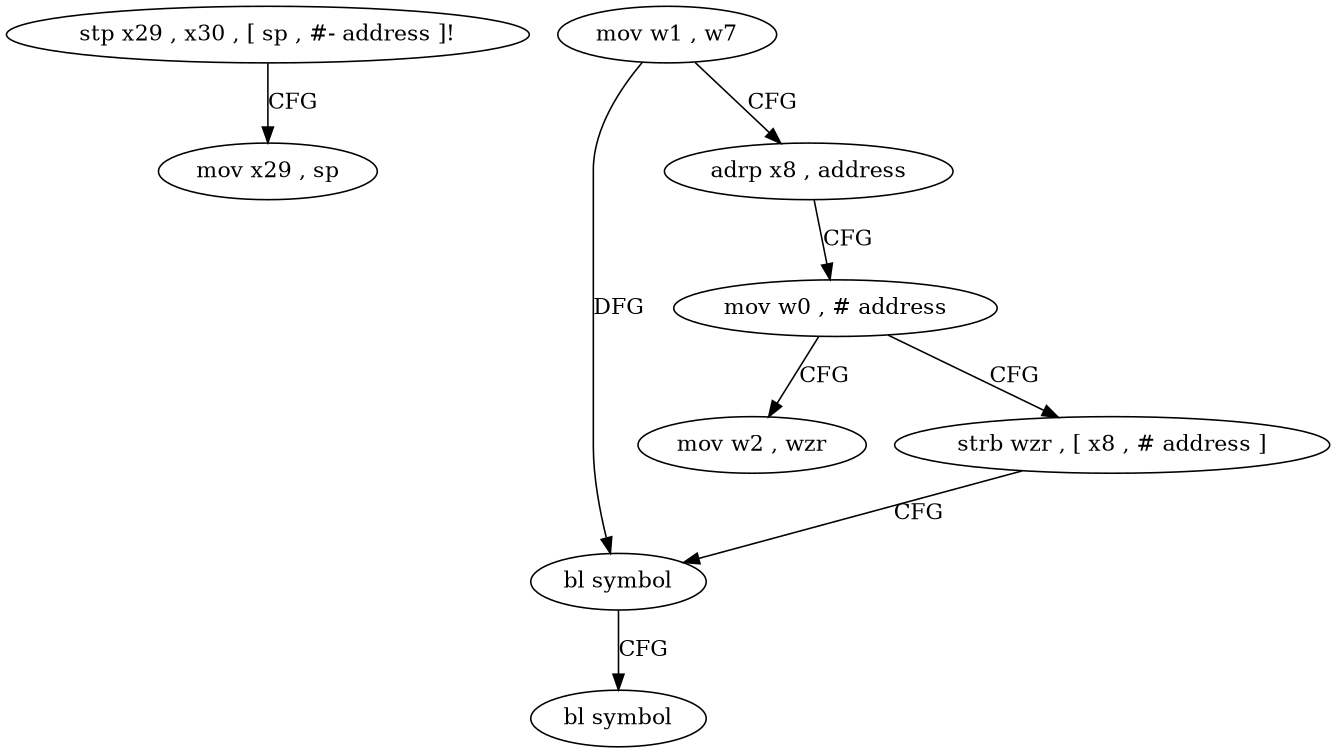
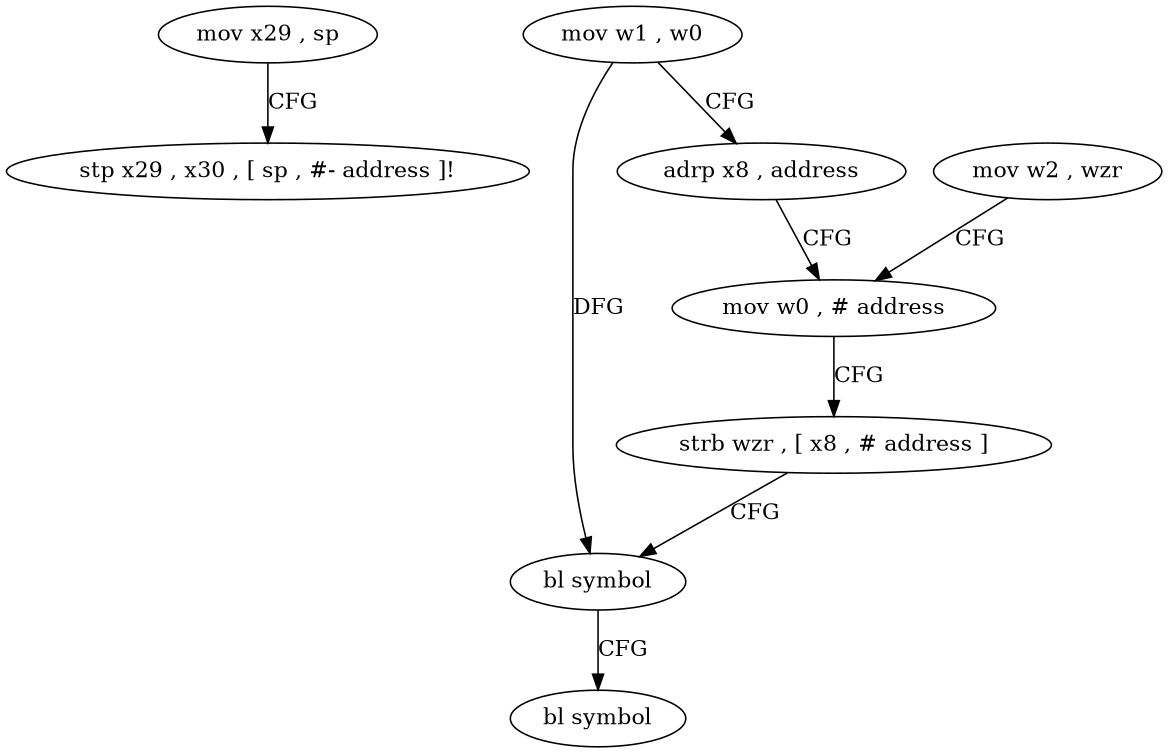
node "mov w1 , w7": label "mov w1 , w7" -> "mov w1 , w0"
edge "stp x29 , x30 , [ sp , #- address ]!" -> "mov x29 , sp": reversed
edge "mov w0 , # address" -> "mov w2 , wzr": reversed
